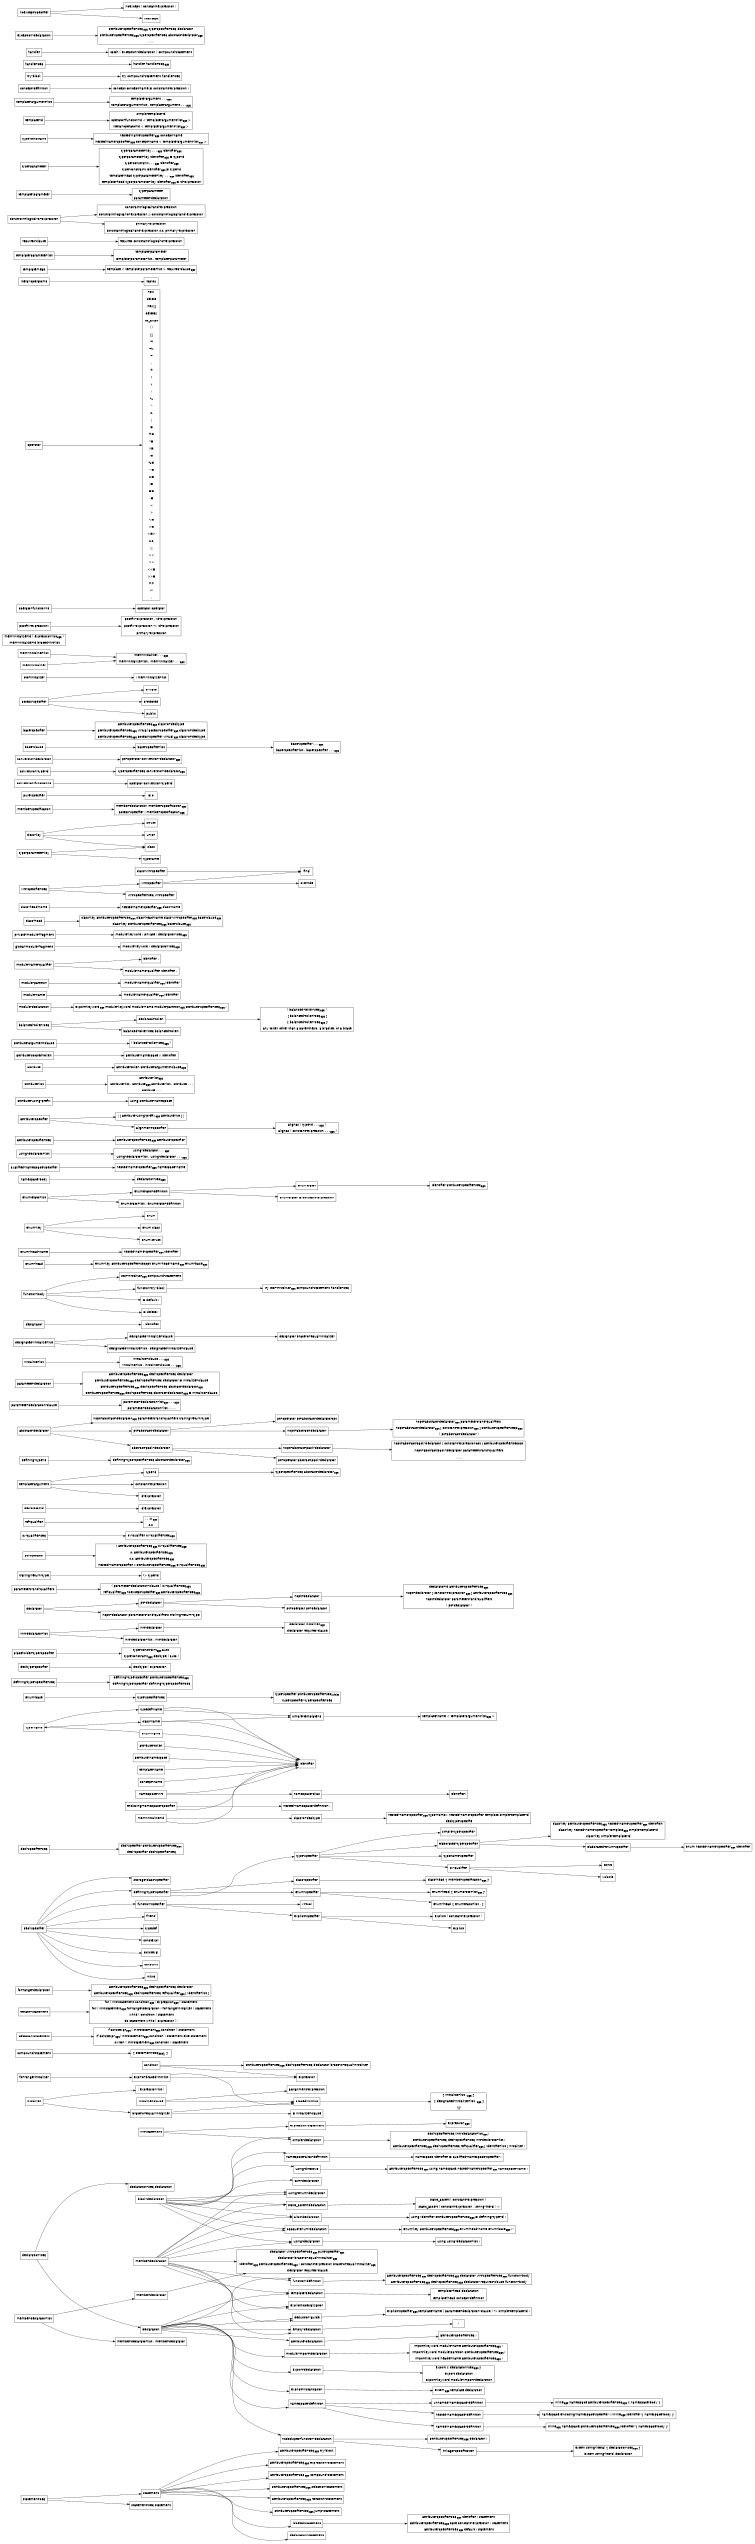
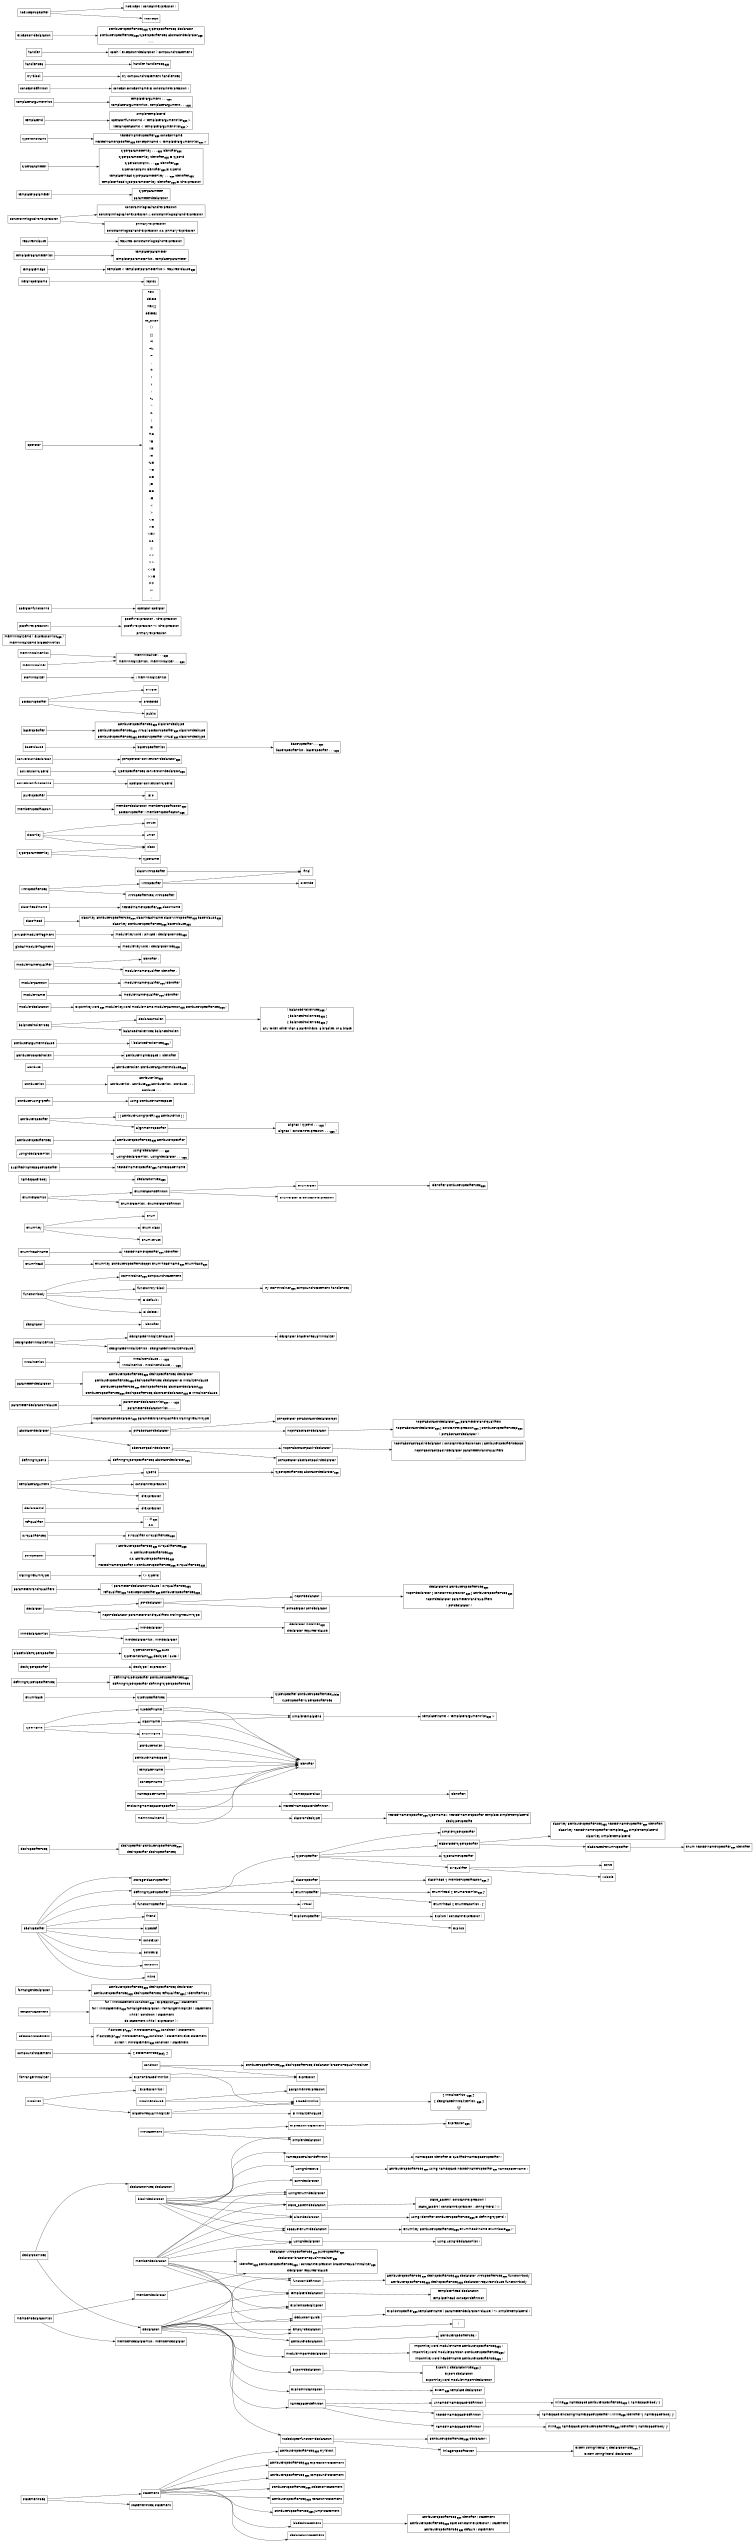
edge "enum-name" -> "type-name": reversed
node "namespace-virt": label "namespace-virt" -> "namespace-name"
node "decl-specifier-seq init-declarator-list": removed
